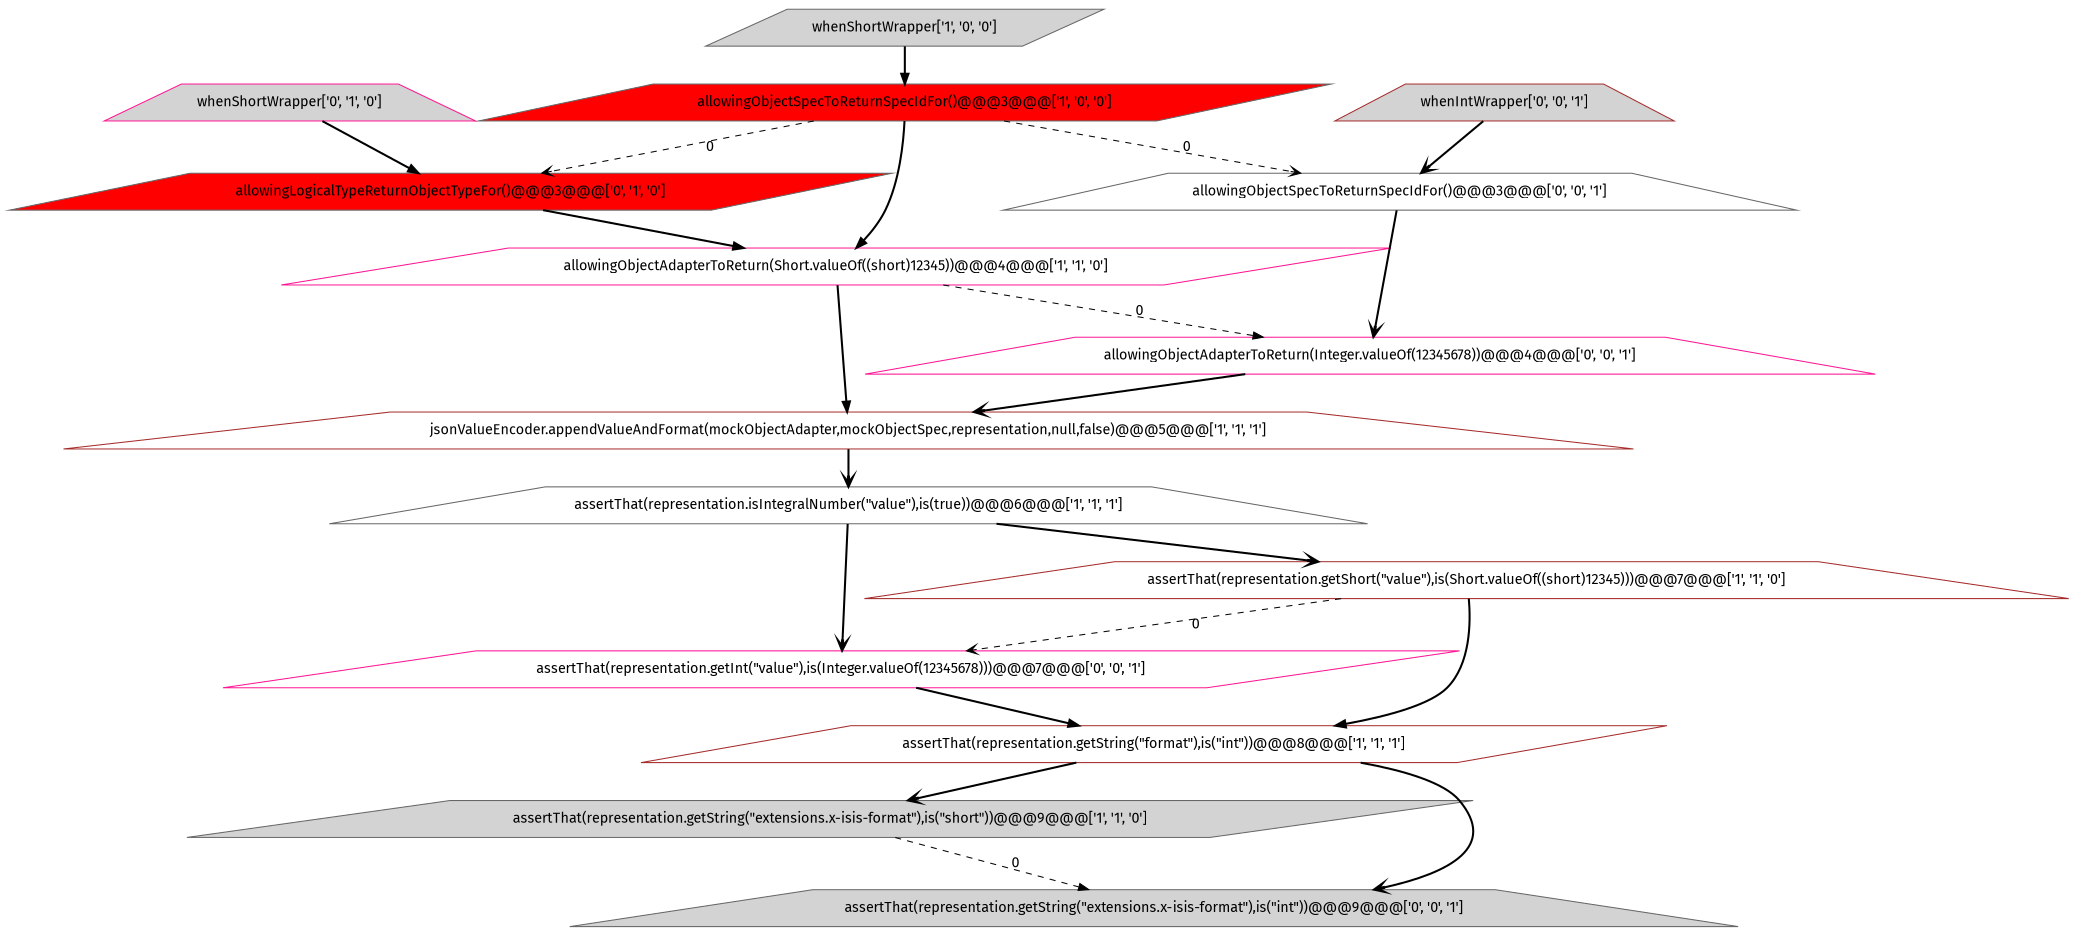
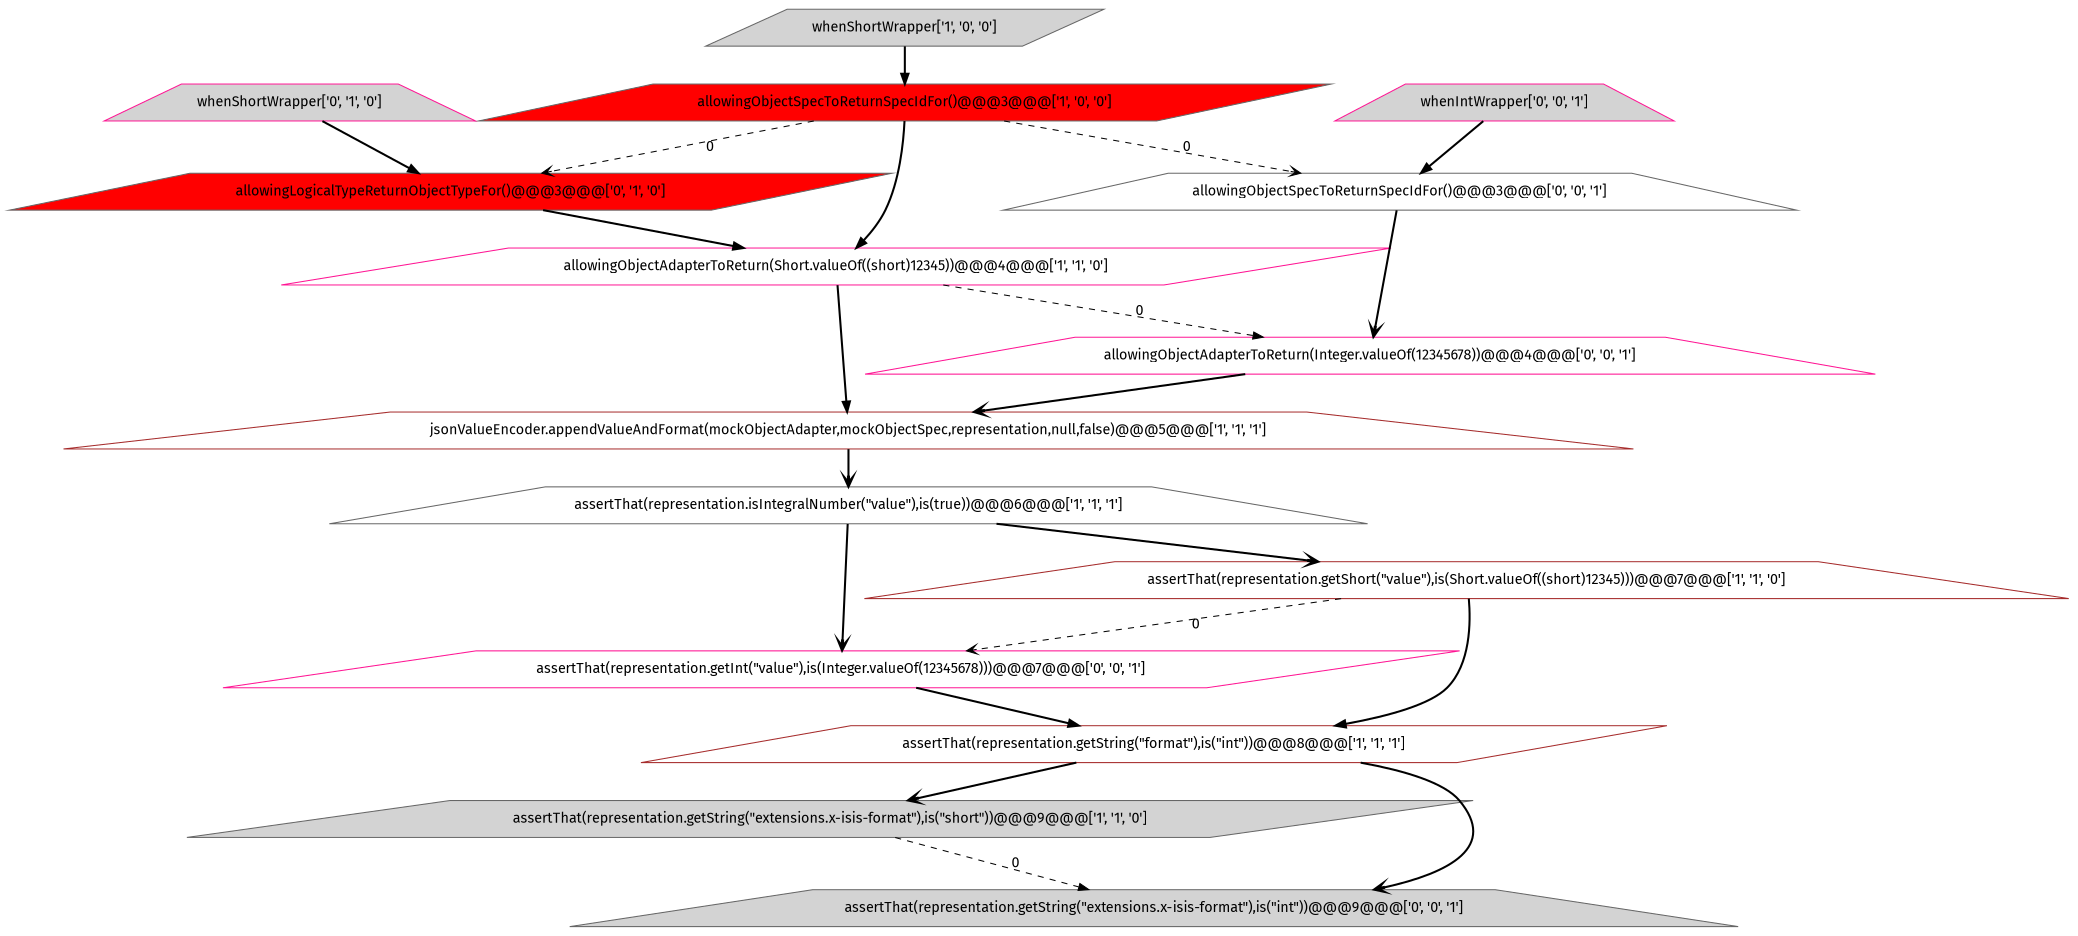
node "whenIntWrapper['0', '0', '1']": color brown -> deeppink
edge "whenIntWrapper['0', '0', '1']" -> "allowingObjectSpecToReturnSpecIdFor()@@@3@@@['0', '0', '1']": arrowhead vee -> normal
